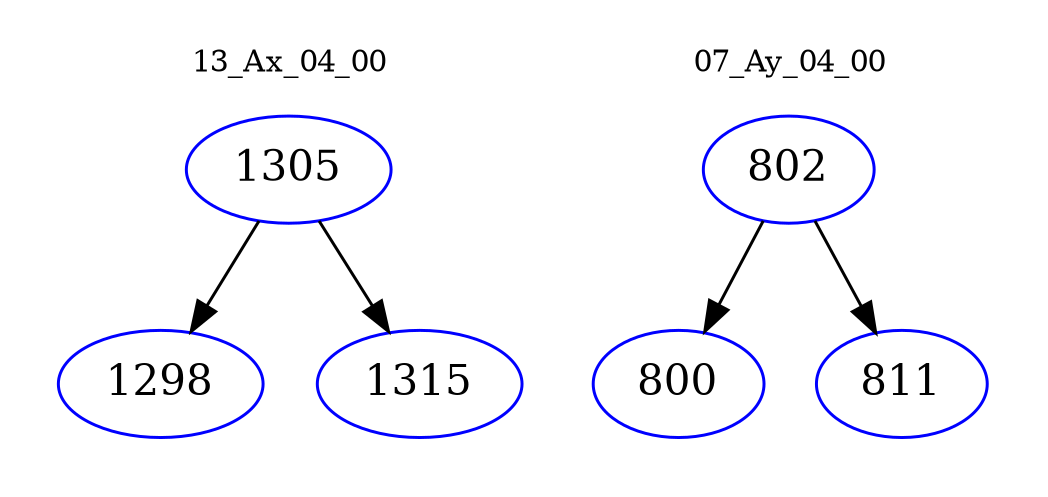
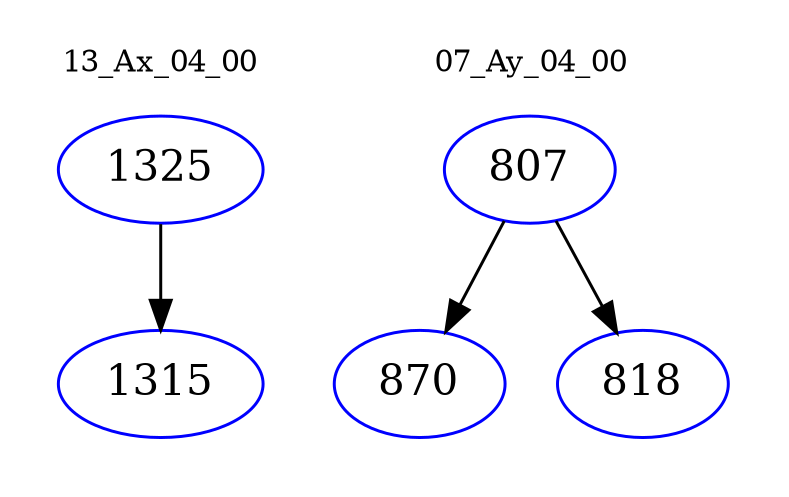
node "1305": label "1305" -> "1325"
node "802": label "802" -> "807"
node "1298": removed
node "800": label "800" -> "870"
node "811": label "811" -> "818"
